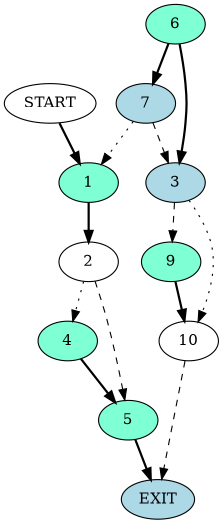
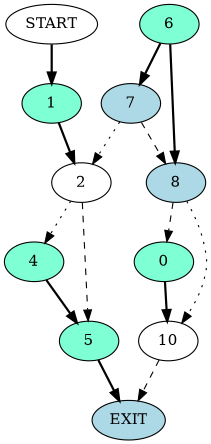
edge "7" -> "1": now "7" -> "2"
node "3": label "3" -> "8"
node "9": label "9" -> "0"
